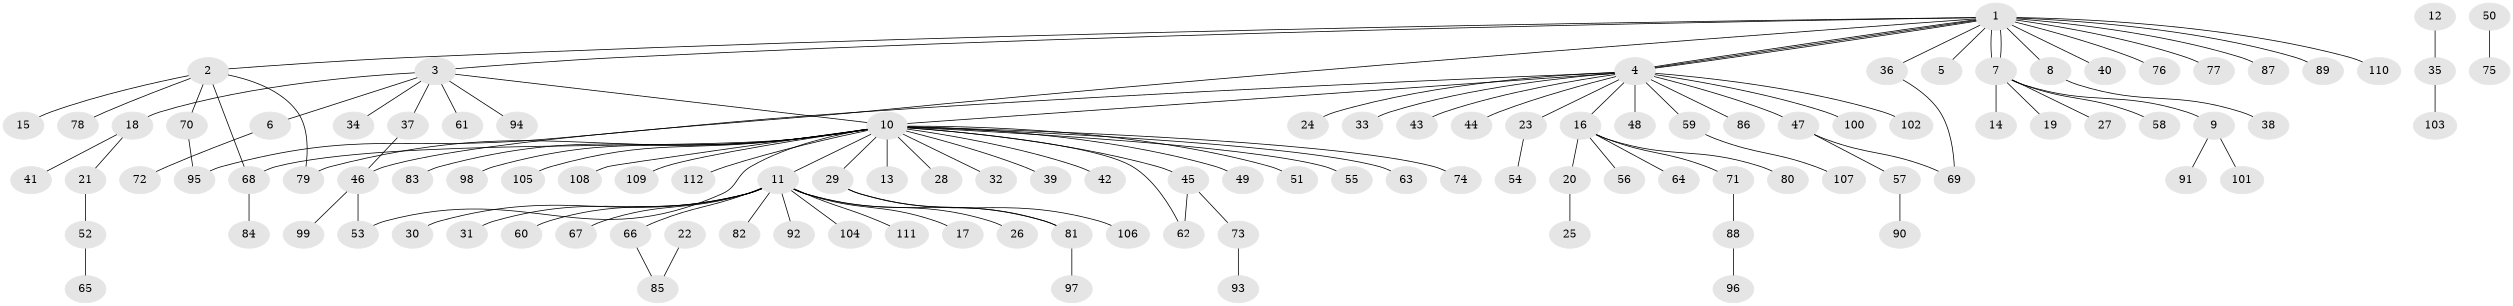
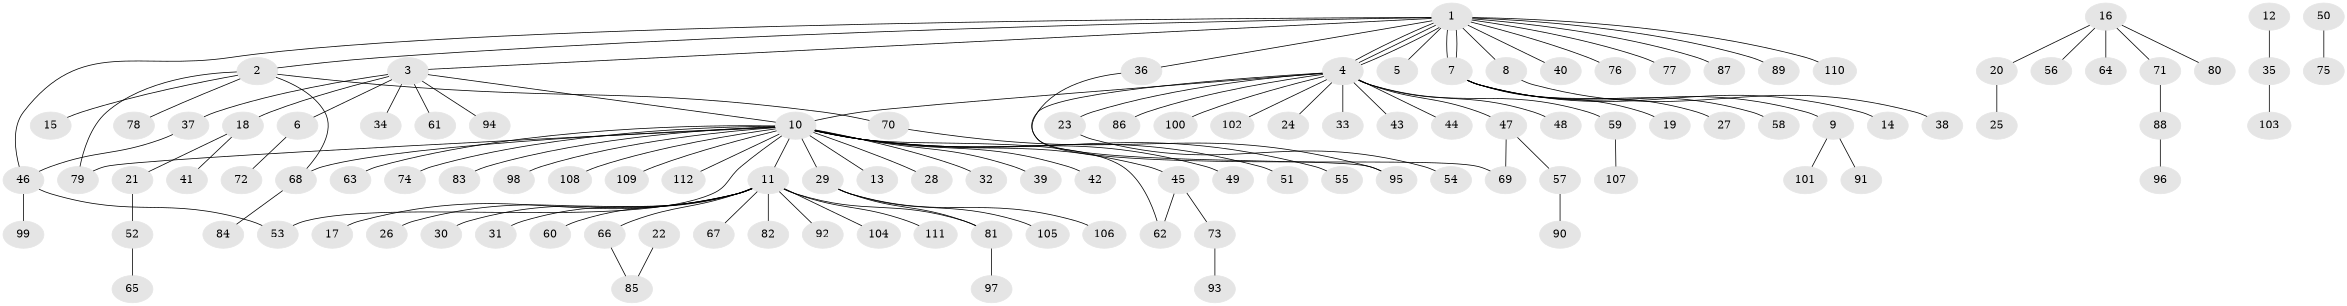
edge "4" -- "16": removed
edge "10" -- "105": now "29" -- "105"
